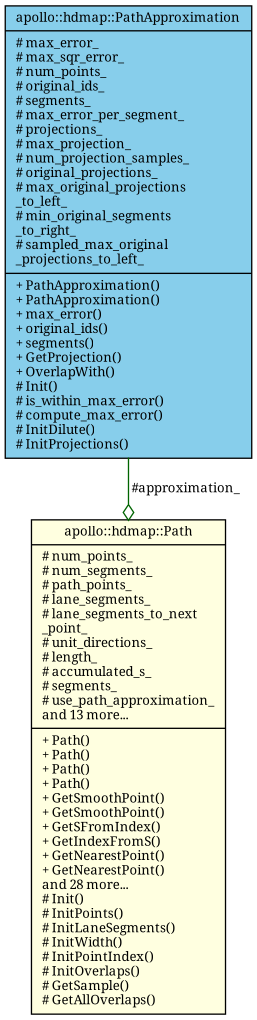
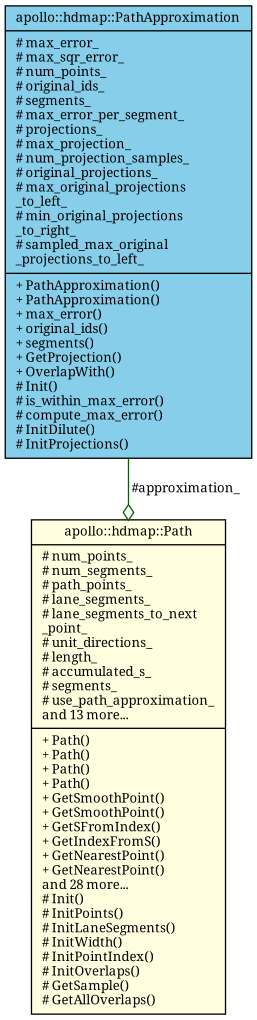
node "apollo::hdmap::PathApproximation": text "# min_original_segments" -> "# min_original_projections"
